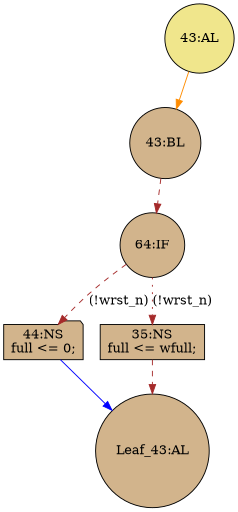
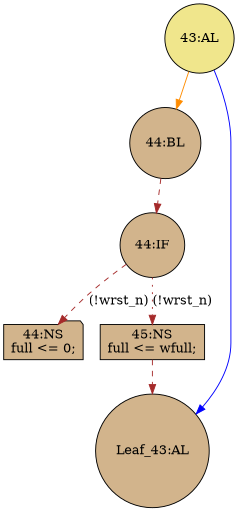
node "43:BL": label "43:BL" -> "44:BL"
node "64:IF": label "64:IF" -> "44:IF"
node "35:NS full <= wfull;": label "35:NS full <= wfull;" -> "45:NS full <= wfull;"
edge "44:NS full <= 0;" -> "Leaf_43:AL": now "43:AL" -> "Leaf_43:AL"
